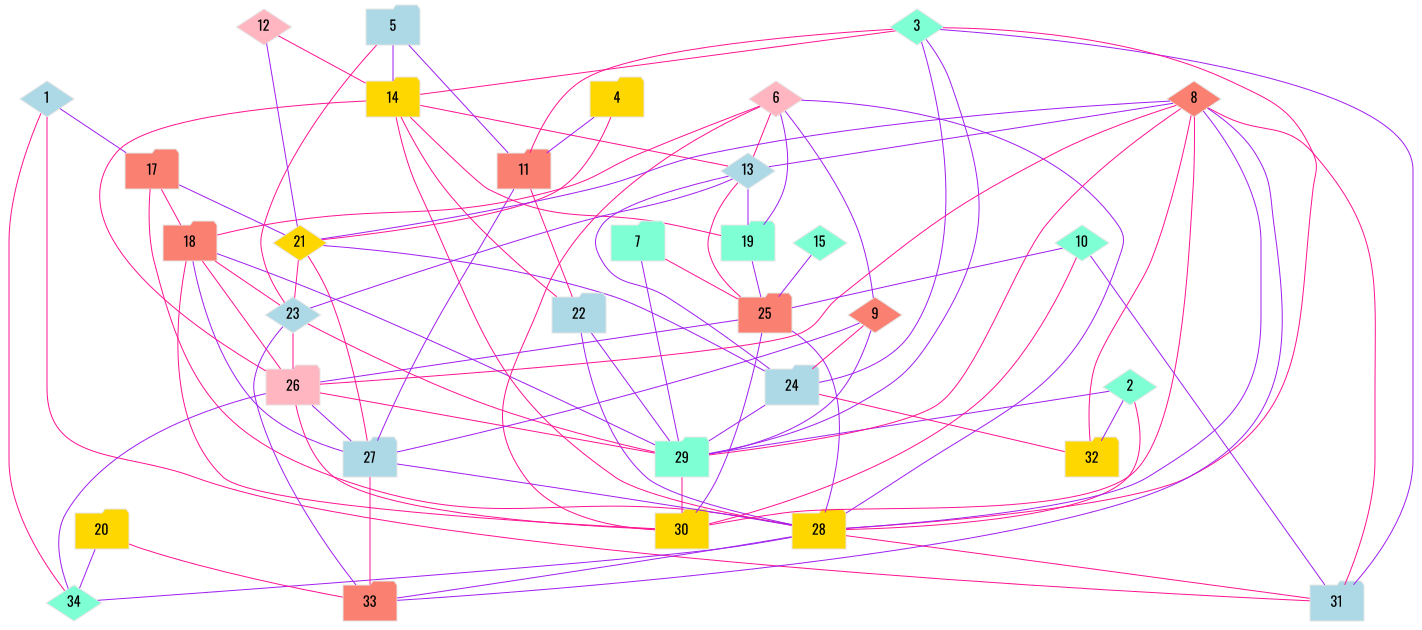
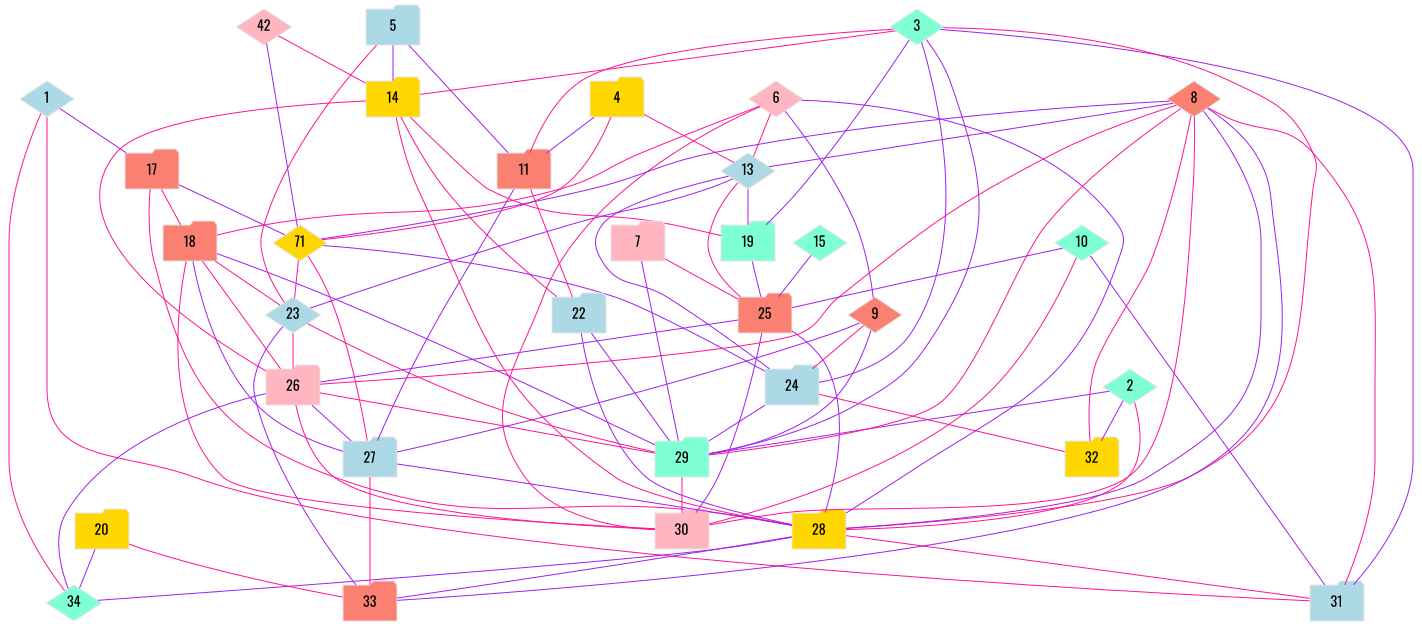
node "12": label "12" -> "42"
edge "14" -- "13": now "4" -- "13"
edge "6" -- "19": now "3" -- "19"
node "21": label "21" -> "71"
node "7": fillcolor aquamarine -> lightpink
node "30": fillcolor gold -> lightpink
